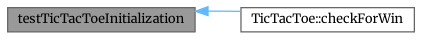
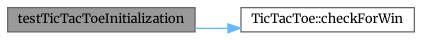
edge "TicTacToe::checkForWin" -> "testTicTacToeInitialization": reversed
